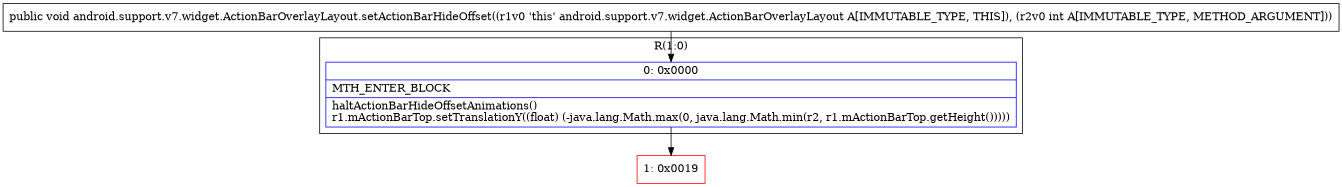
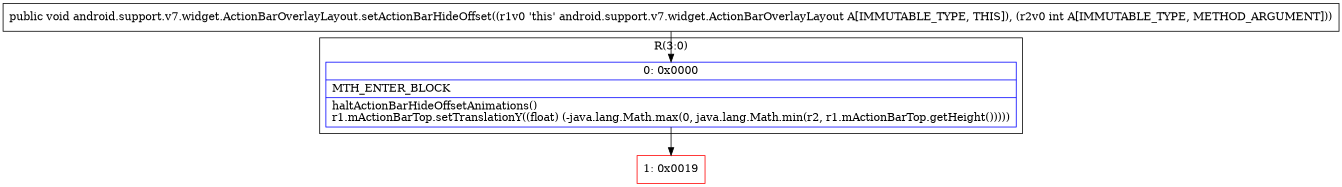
cluster "R(1:0)": label "R(1:0)" -> "R(3:0)"
